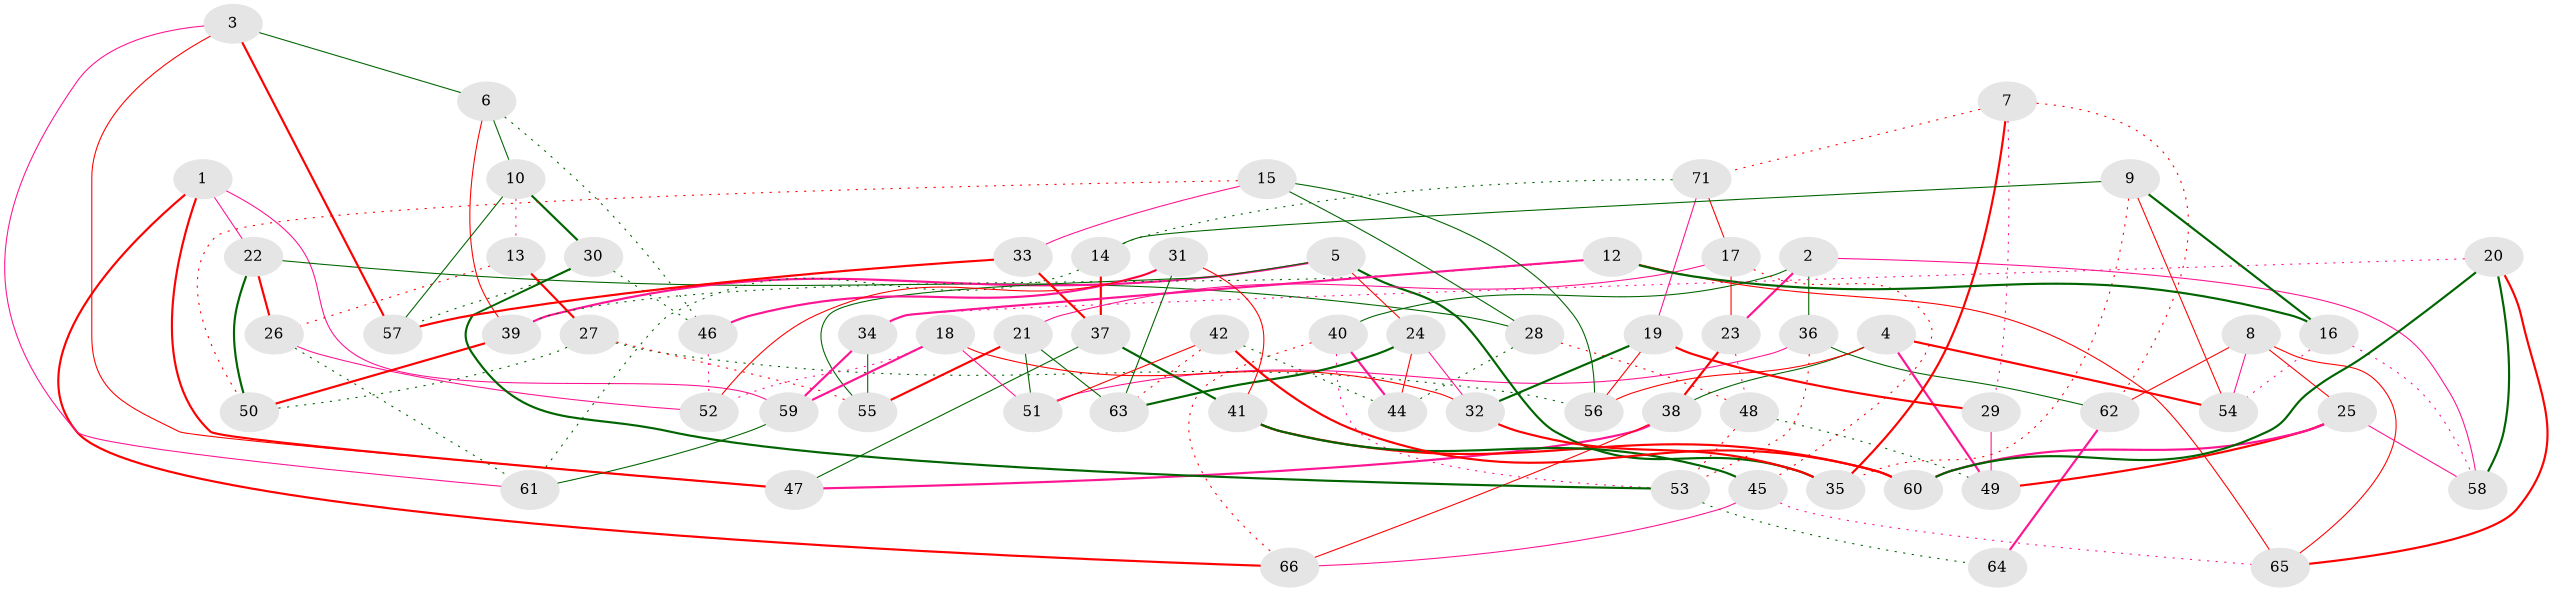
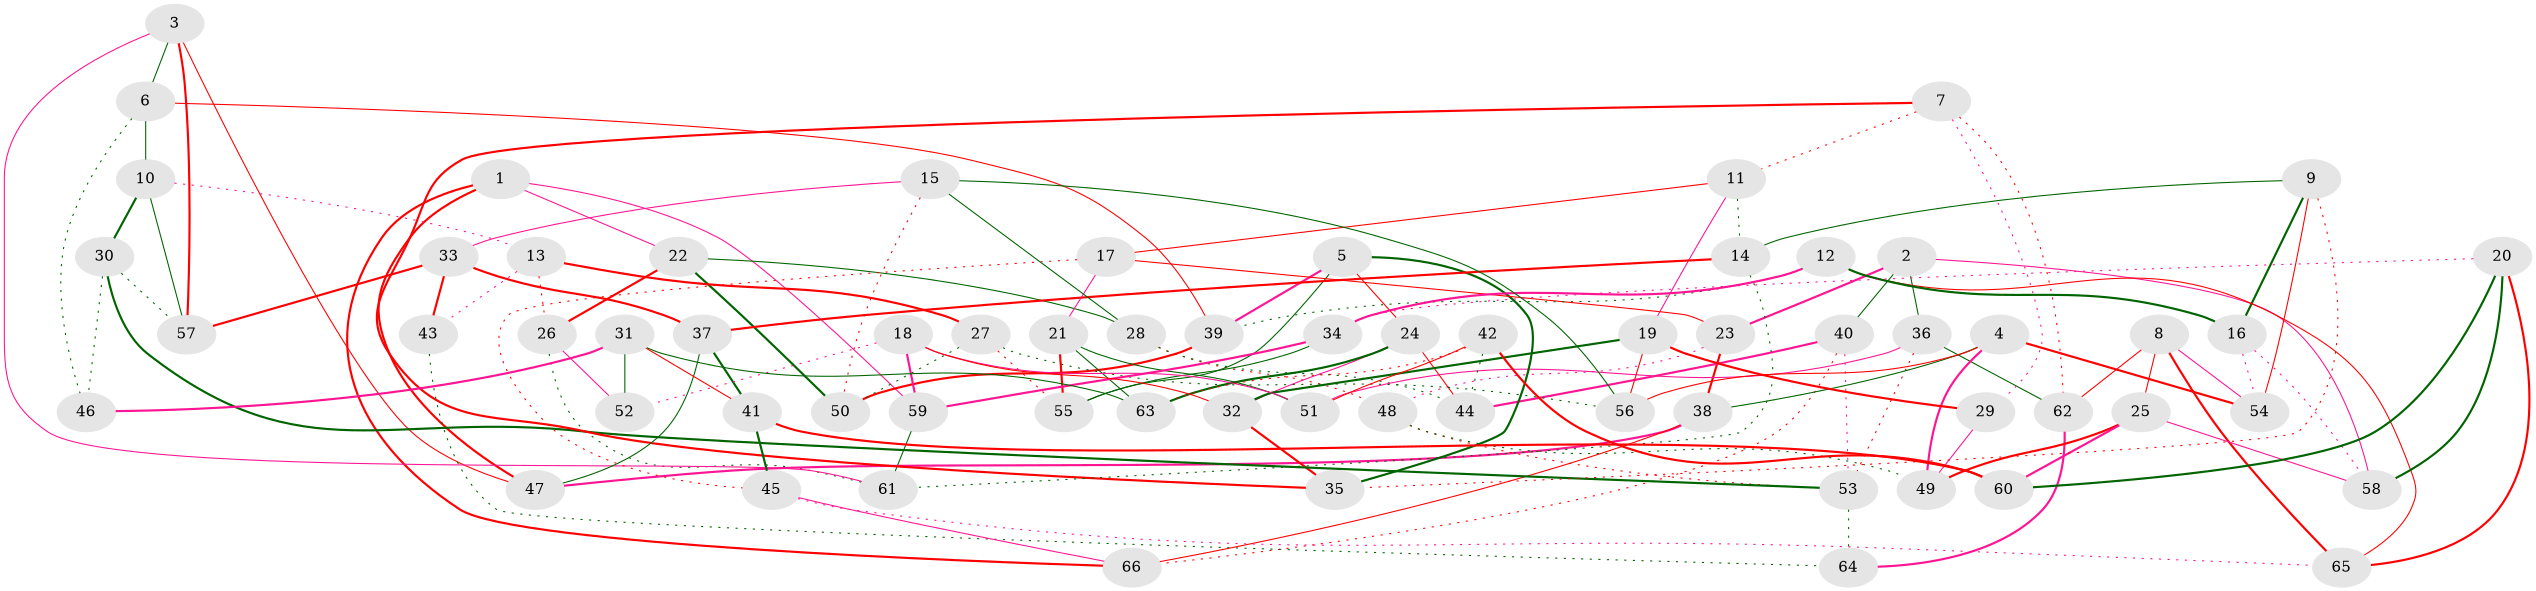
node "71": label "71" -> "11"
edge "31" -- "52": color red -> darkgreen
node "43": added
edge "46" -- "52": removed
edge "8" -- "65": style solid -> bold
